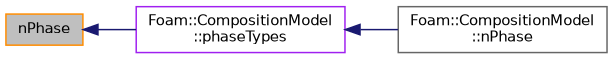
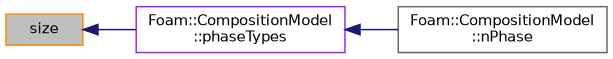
node "nPhase": label "nPhase" -> "size"
